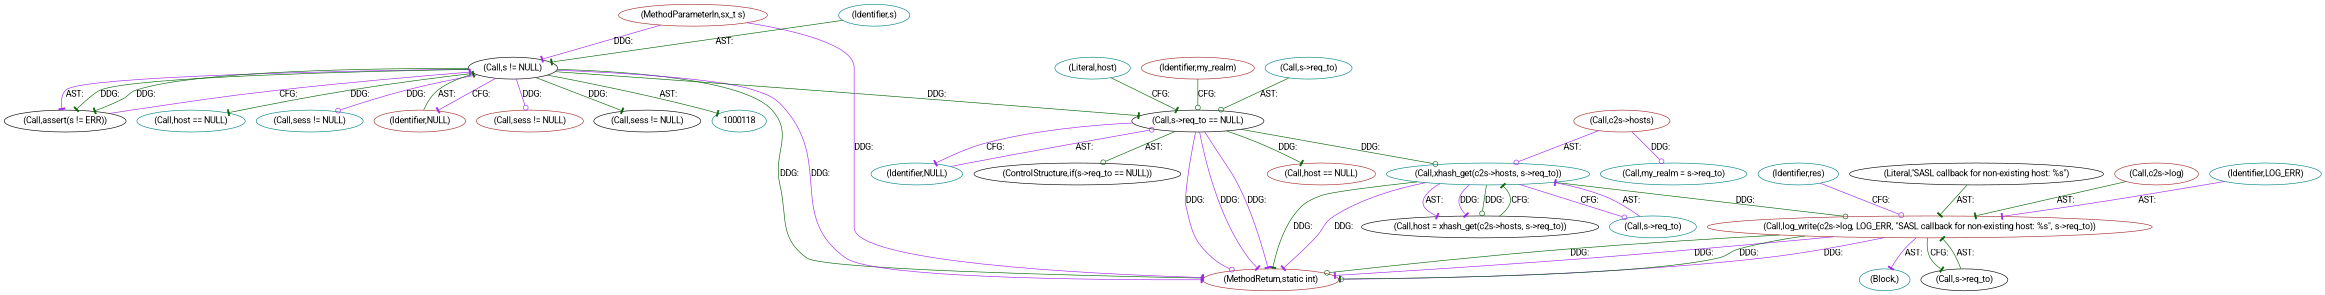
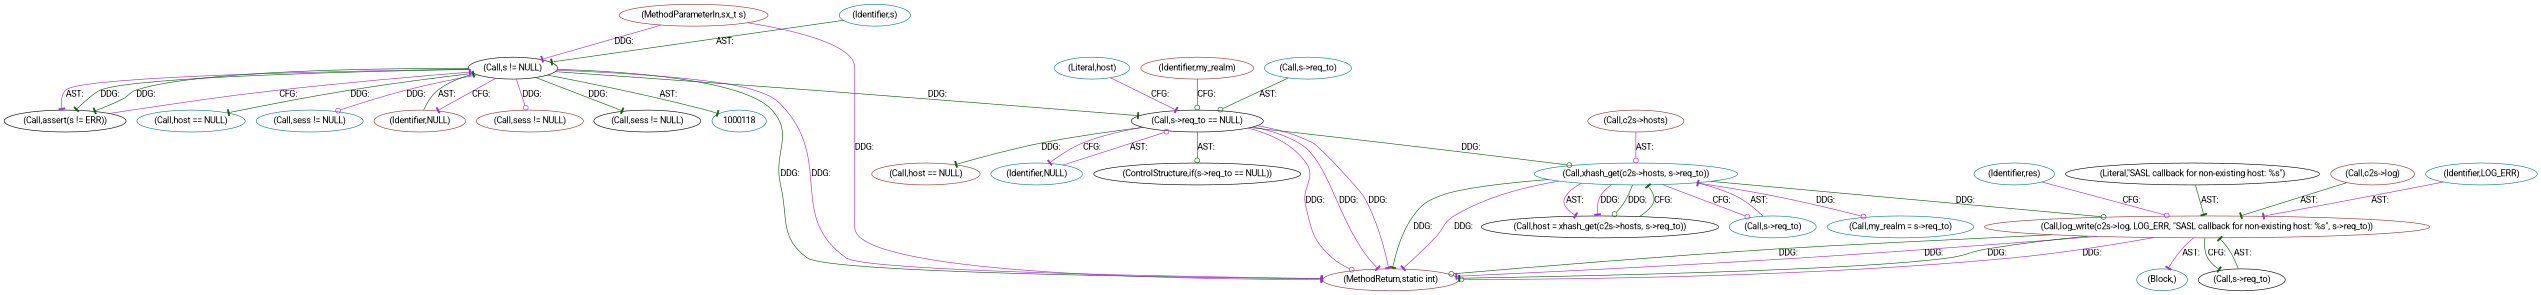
edge "(Literal,host)" -> "(Call,s->req_to == NULL)": color darkgreen -> purple
edge "(Call,c2s->hosts)" -> "(Call,my_realm = s->req_to)": now "(Call,xhash_get(c2s->hosts, s->req_to))" -> "(Call,my_realm = s->req_to)"
